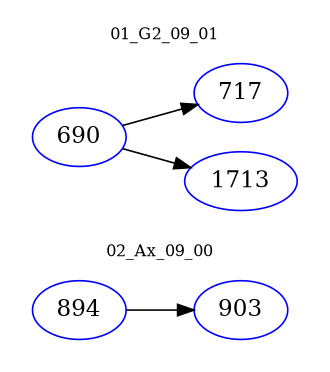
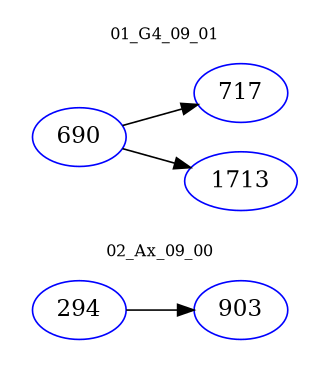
cluster "01_G2_09_01": label "01_G2_09_01" -> "01_G4_09_01"
node "894": label "894" -> "294"
